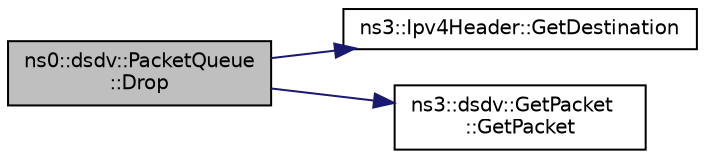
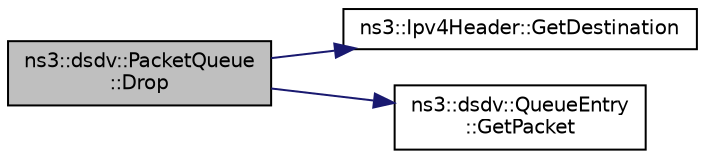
node "ns0::dsdv::PacketQueue ::Drop": label "ns0::dsdv::PacketQueue ::Drop" -> "ns3::dsdv::PacketQueue ::Drop"
node "ns3::dsdv::GetPacket ::GetPacket": label "ns3::dsdv::GetPacket ::GetPacket" -> "ns3::dsdv::QueueEntry ::GetPacket"
